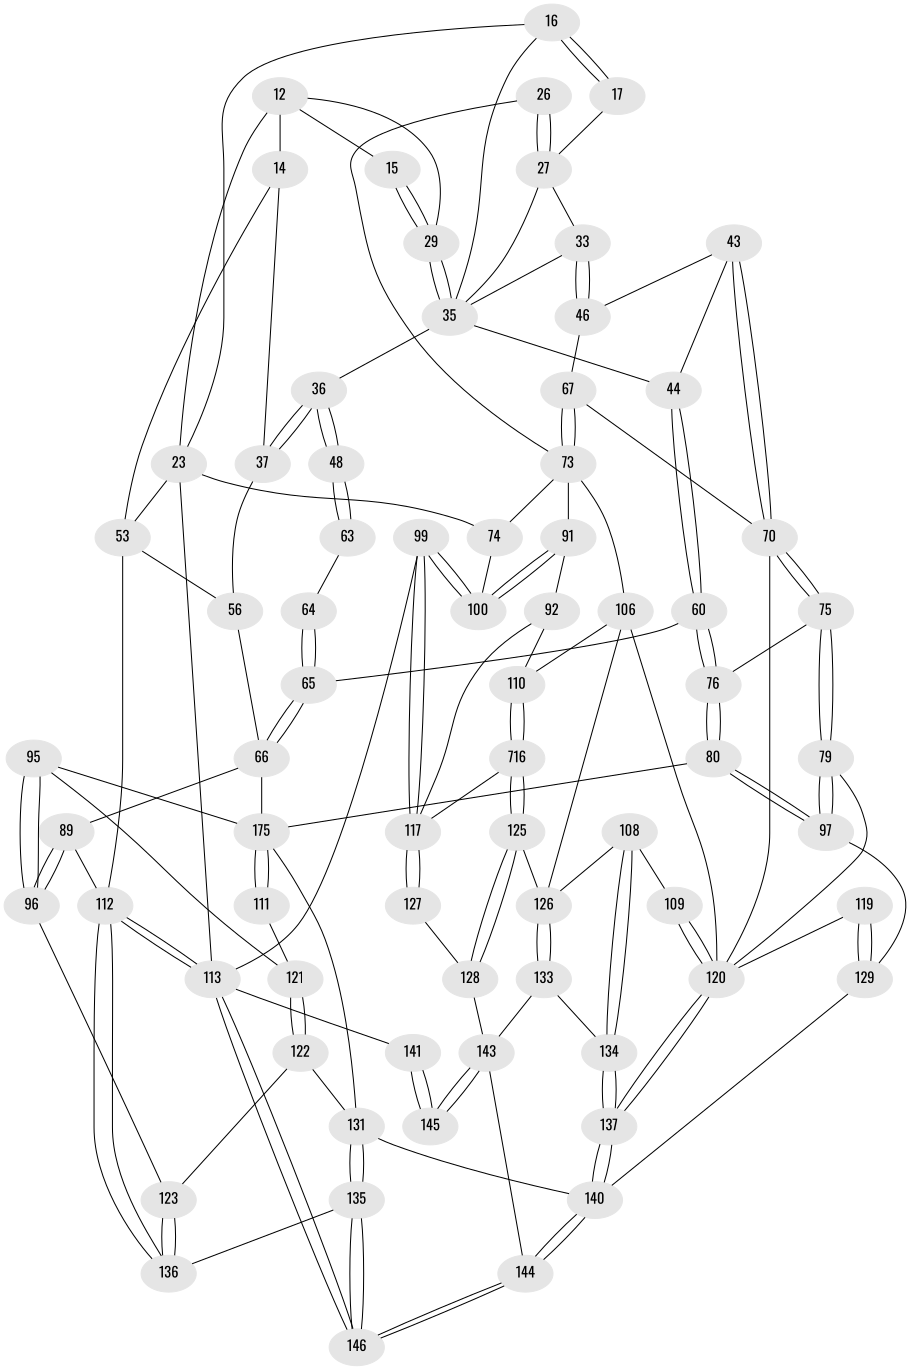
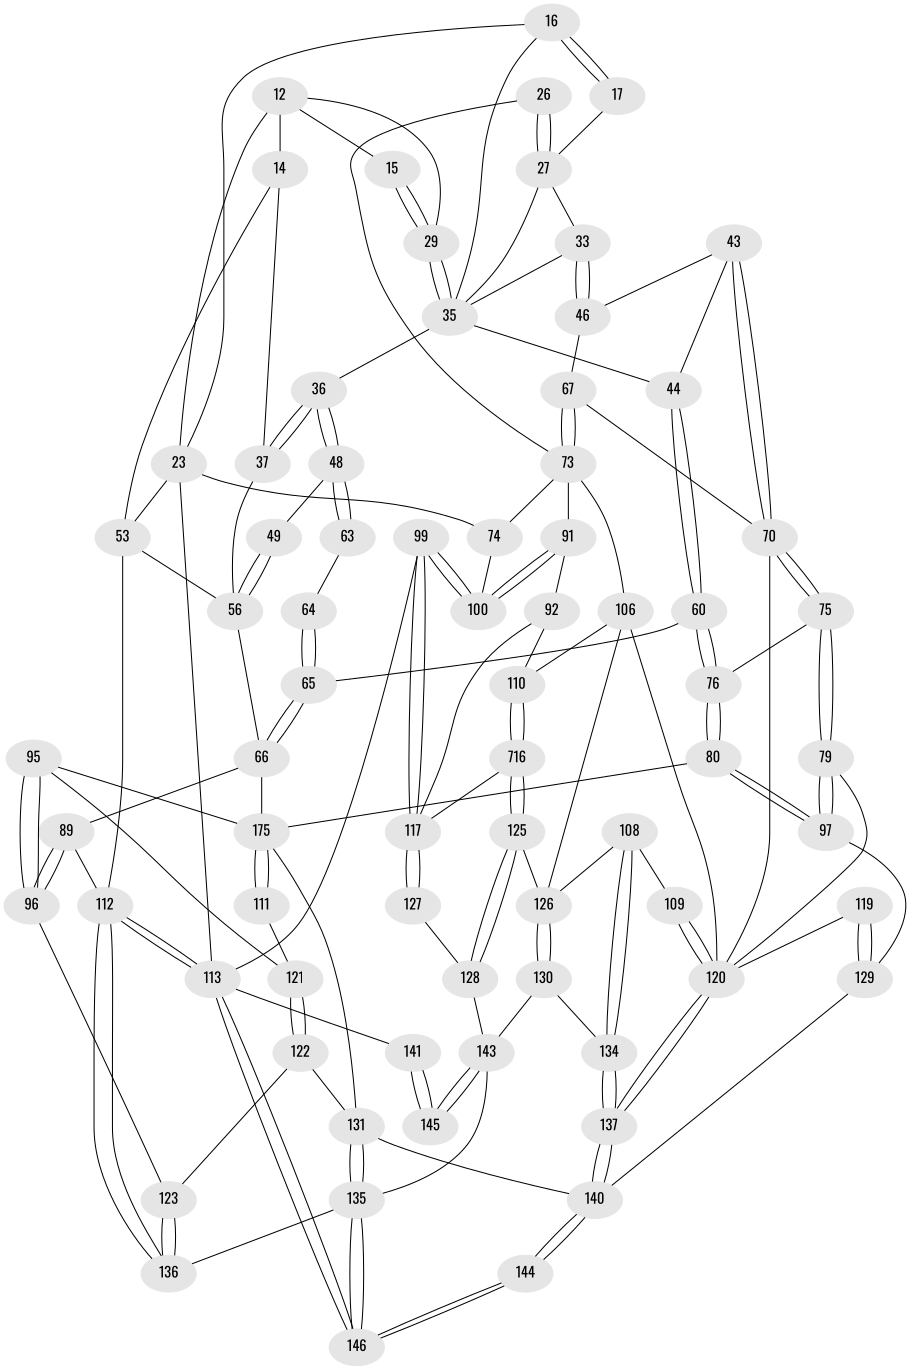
node "49": added
node "133": label "133" -> "130"
edge "143" -- "144": now "143" -- "135"
